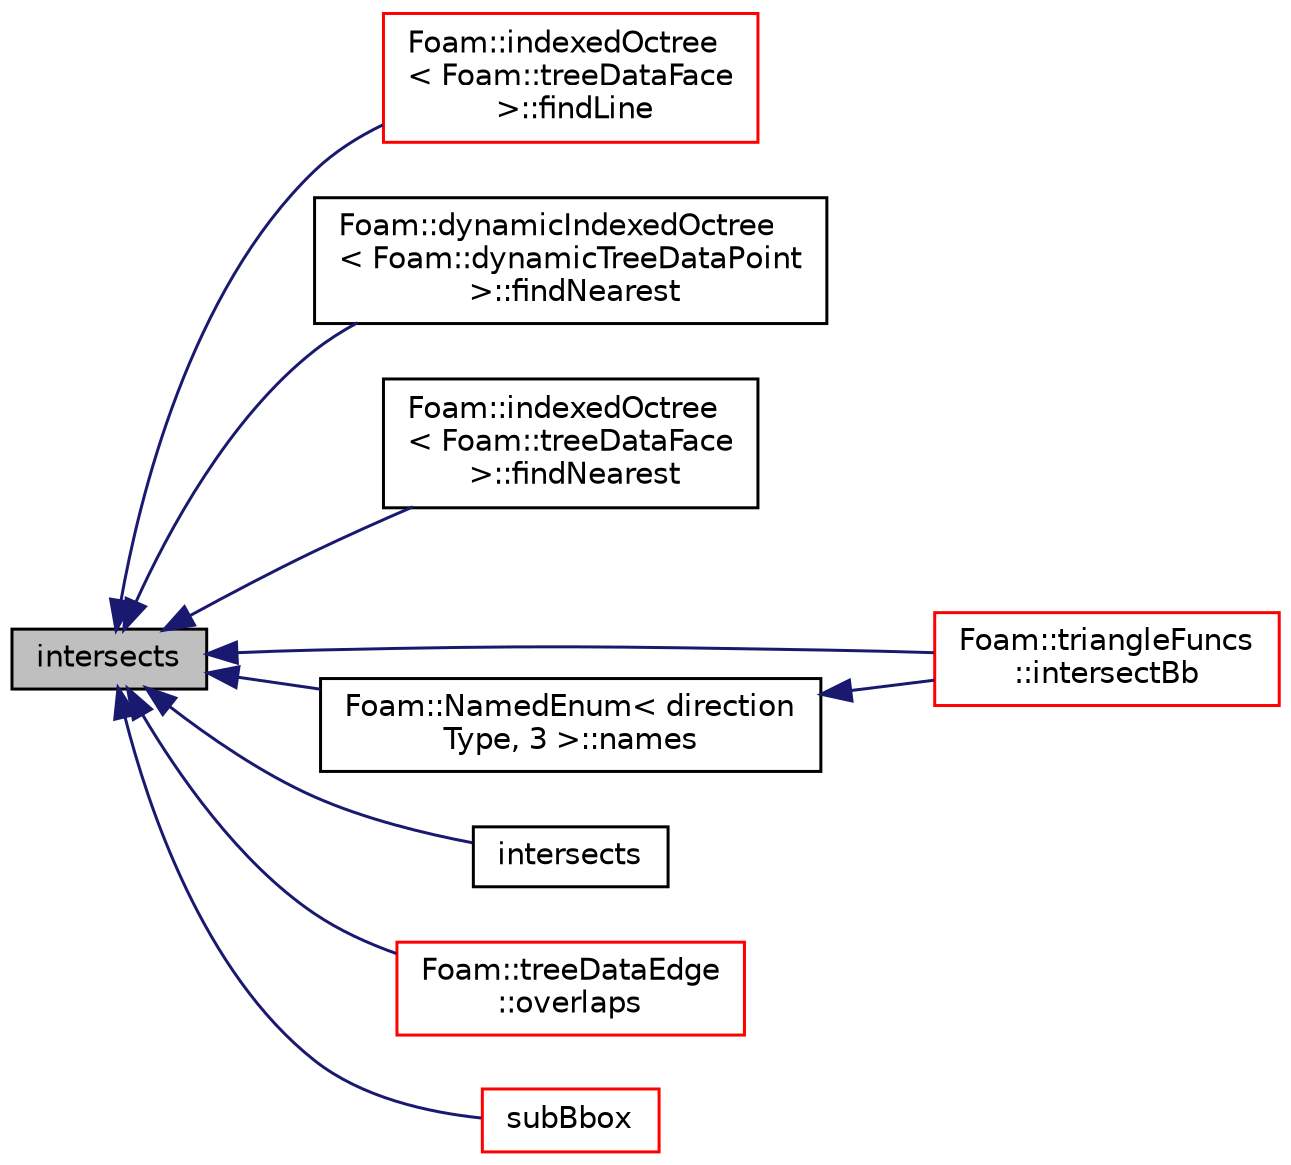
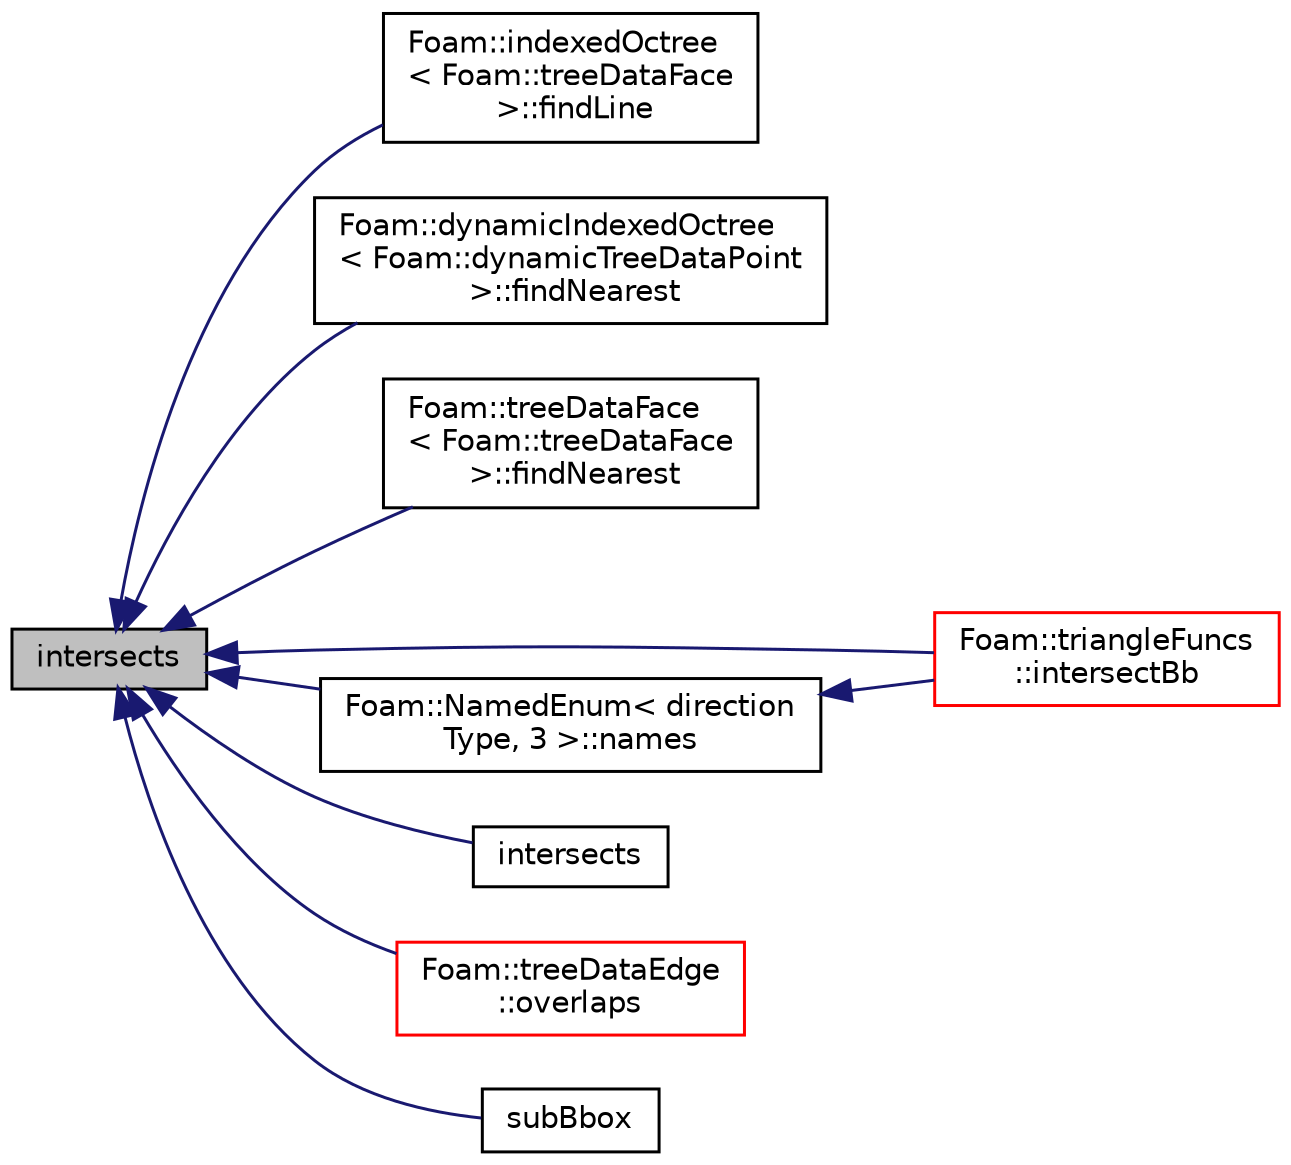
node "Foam::indexedOctree < Foam::treeDataFace >::findLine": color red -> black
node "Foam::indexedOctree < Foam::treeDataFace >::findNearest": label "Foam::indexedOctree < Foam::treeDataFace >::findNearest" -> "Foam::treeDataFace < Foam::treeDataFace >::findNearest"
node "subBbox": color red -> black
